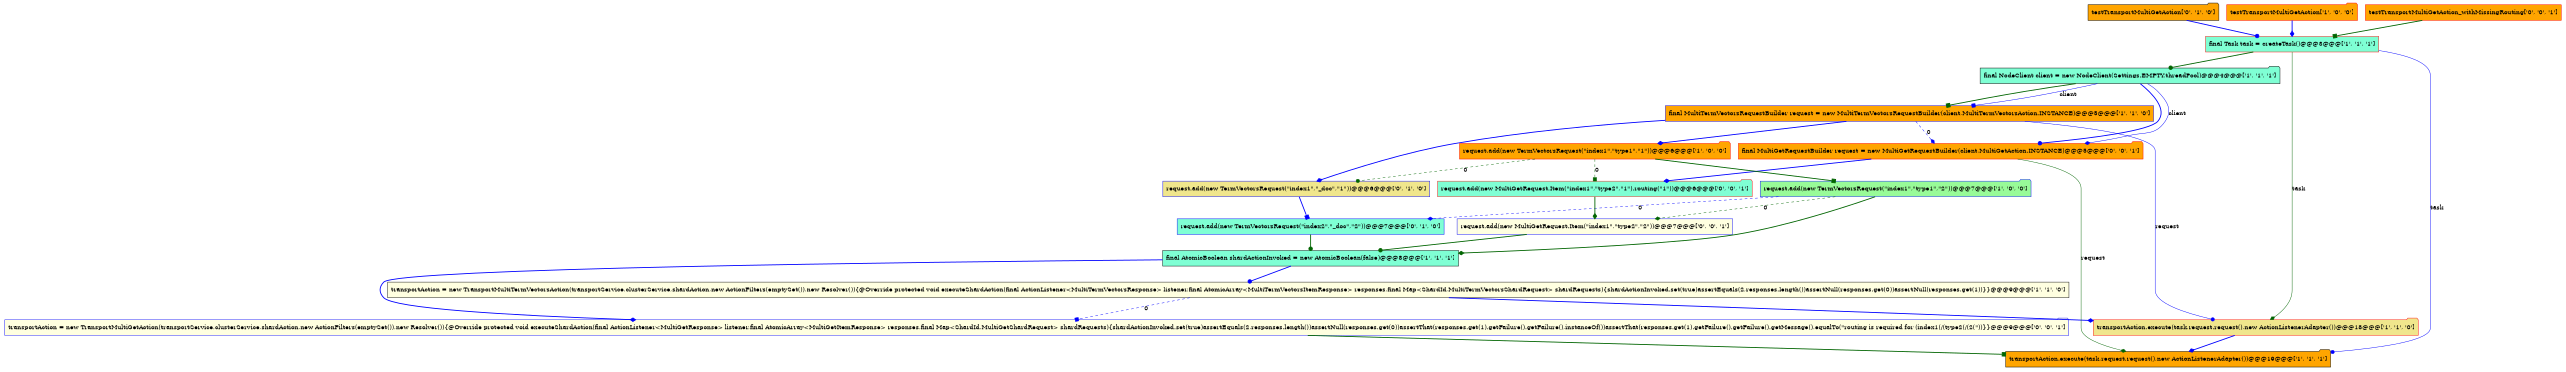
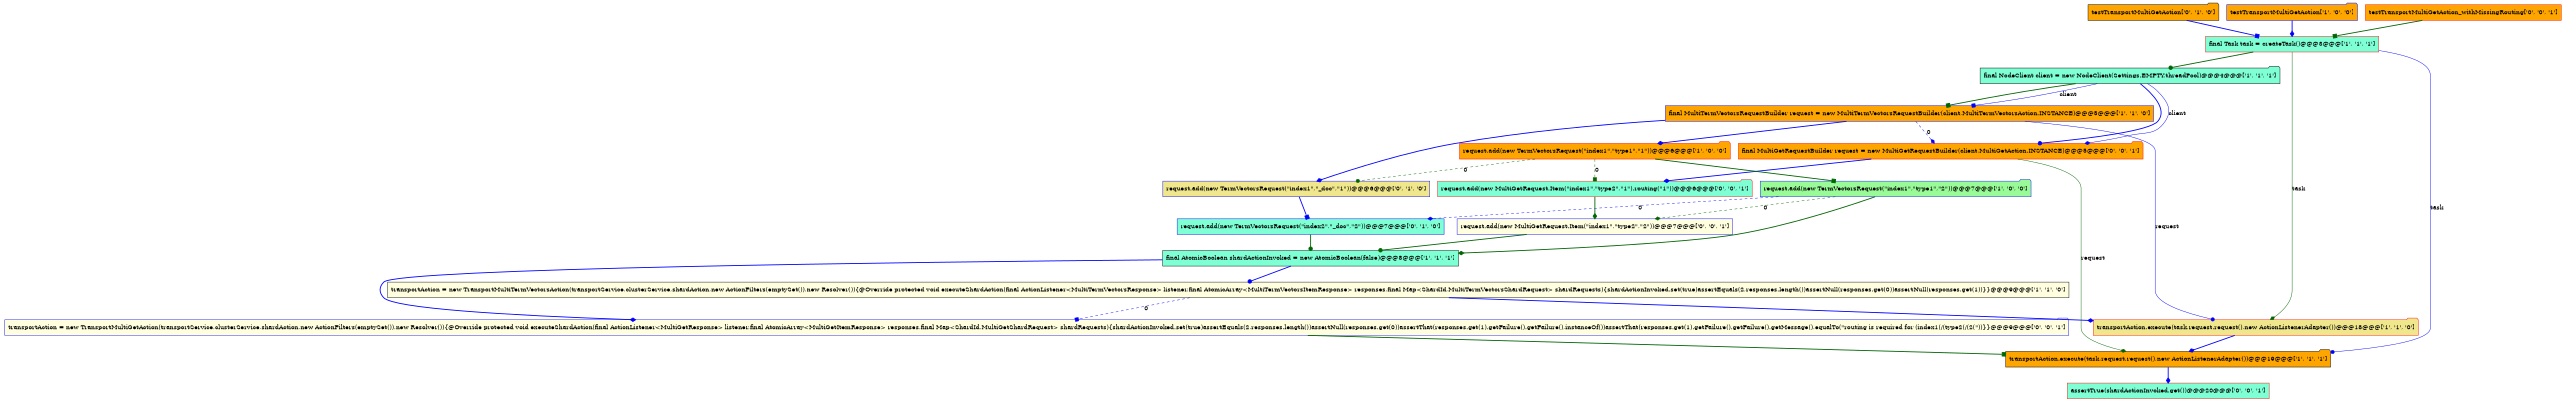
node "testTransportMultiGetAction['1', '0', '0']": color red -> blue
edge "testTransportMultiGetAction['0', '1', '0']" -> "final Task task = createTask()@@@3@@@['1', '1', '1']": arrowhead dot -> box
node "assertTrue(shardActionInvoked.get())@@@20@@@['0', '0', '1']": added
